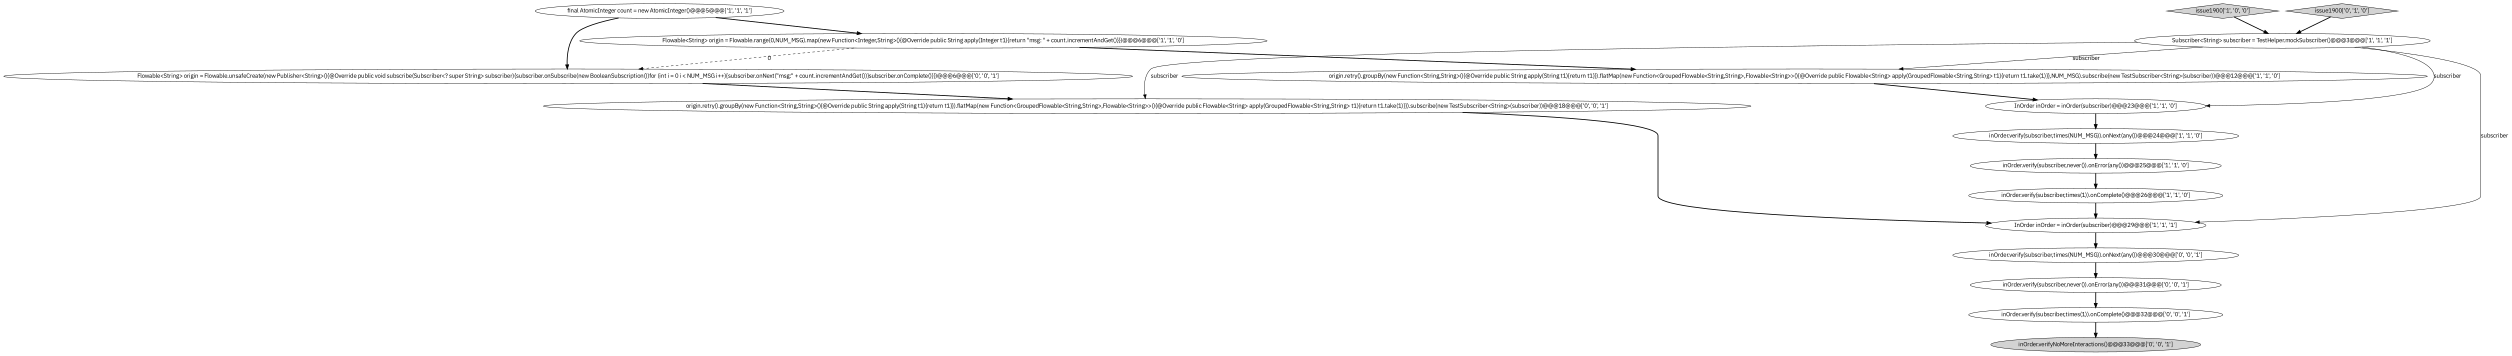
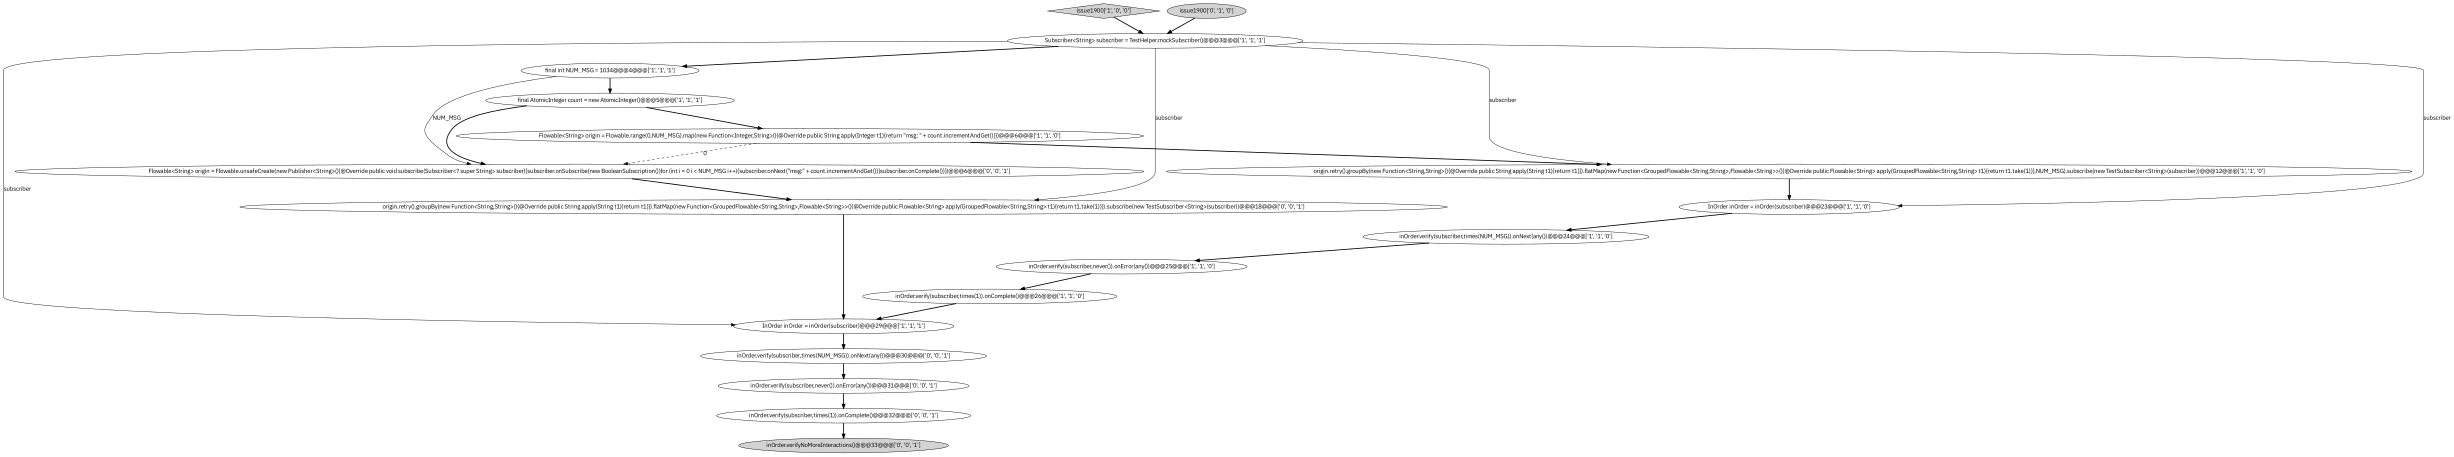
node "issue1900['0', '1', '0']": shape diamond -> ellipse
node "final int NUM_MSG = 1034@@@4@@@['1', '1', '1']": added
